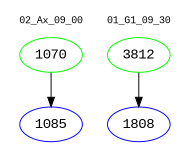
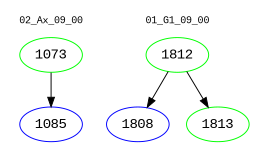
cluster "01_G1_09_30": label "01_G1_09_30" -> "01_G1_09_00"
node "1070": label "1070" -> "1073"
node "3812": label "3812" -> "1812"
node "1813": added
